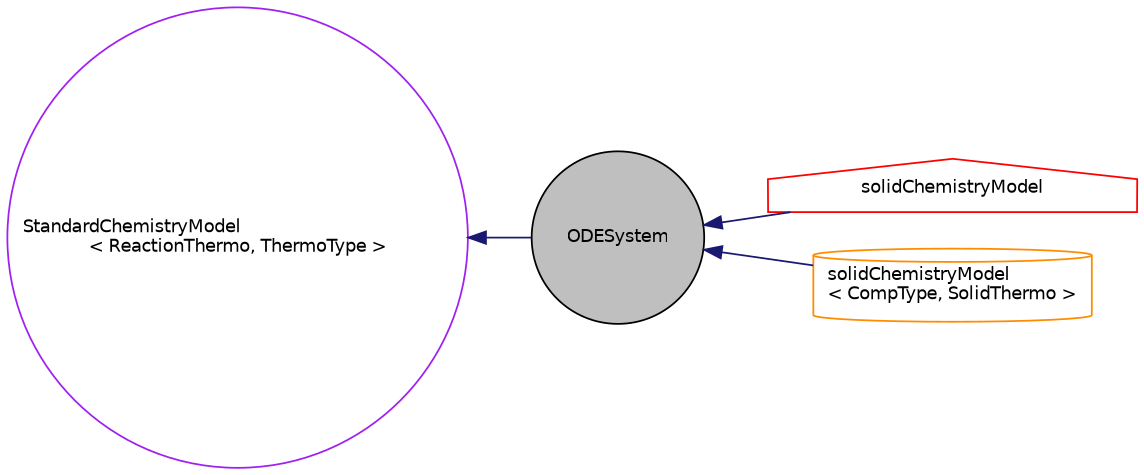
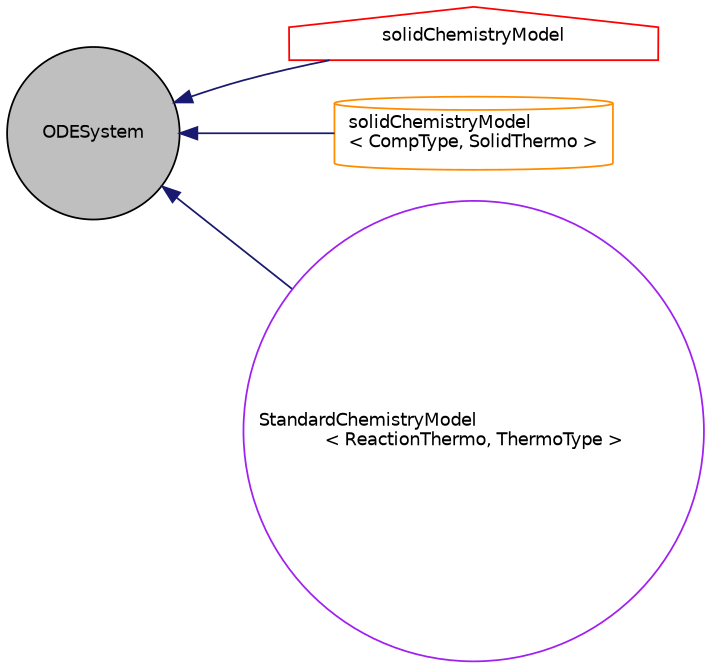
edge "ODESystem" -> "StandardChemistryModel < ReactionThermo, ThermoType >": reversed
